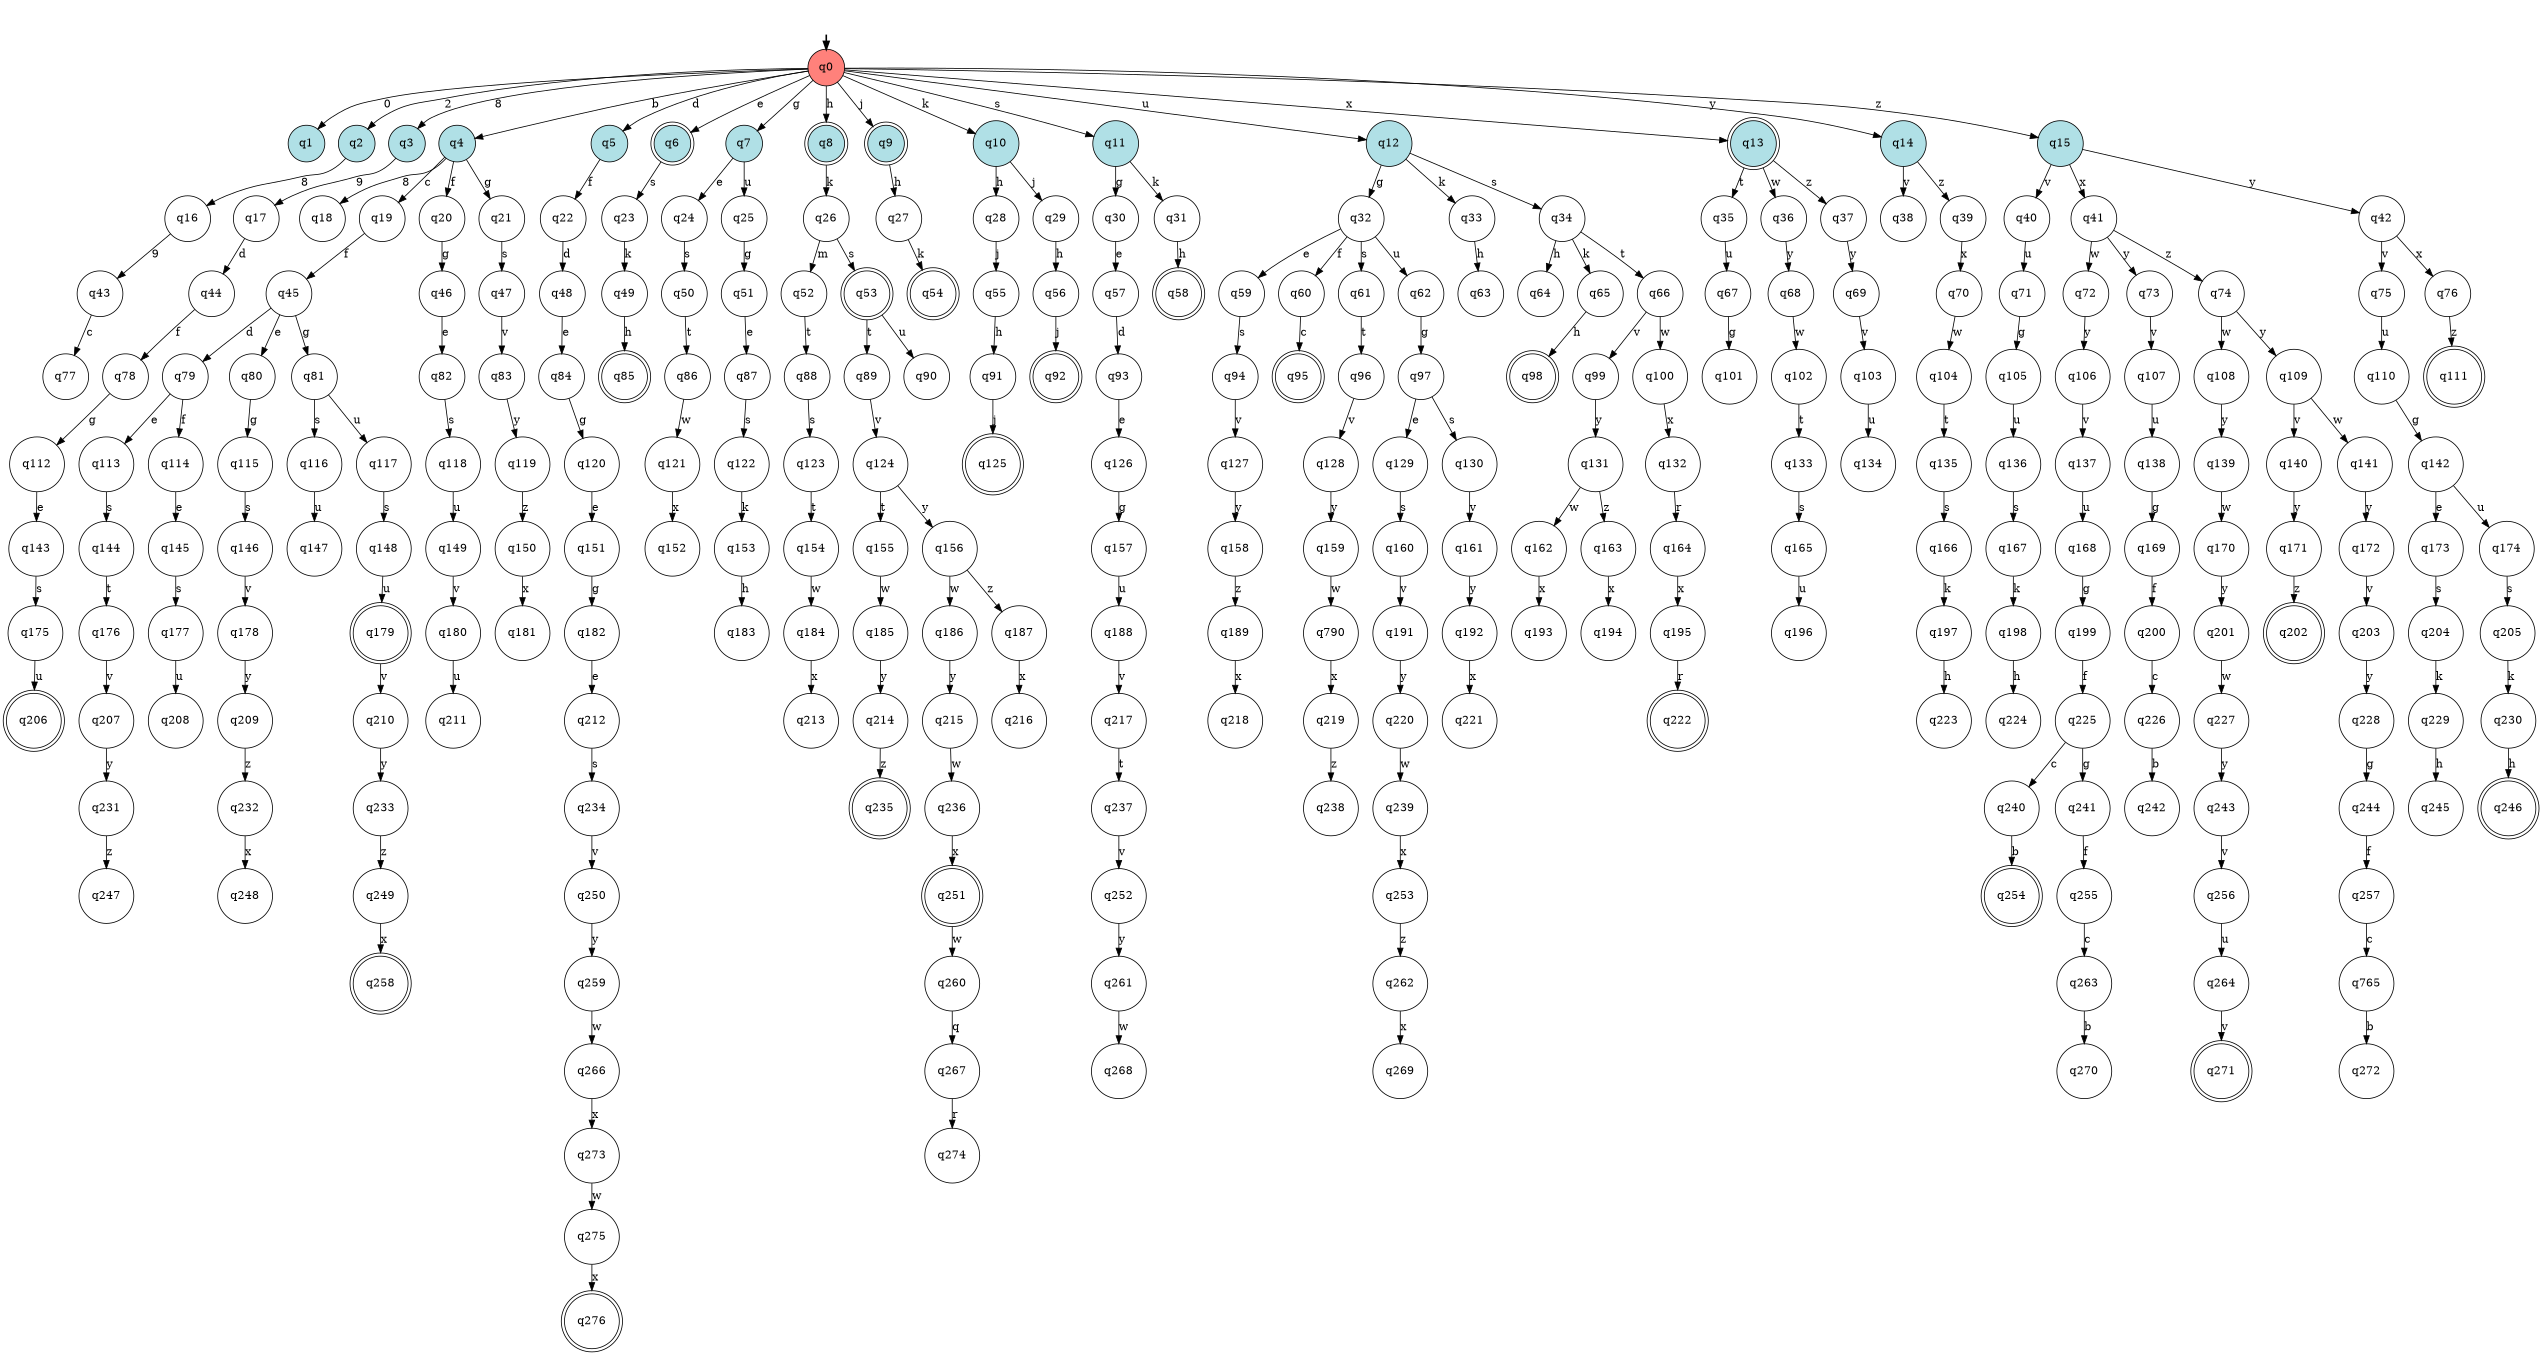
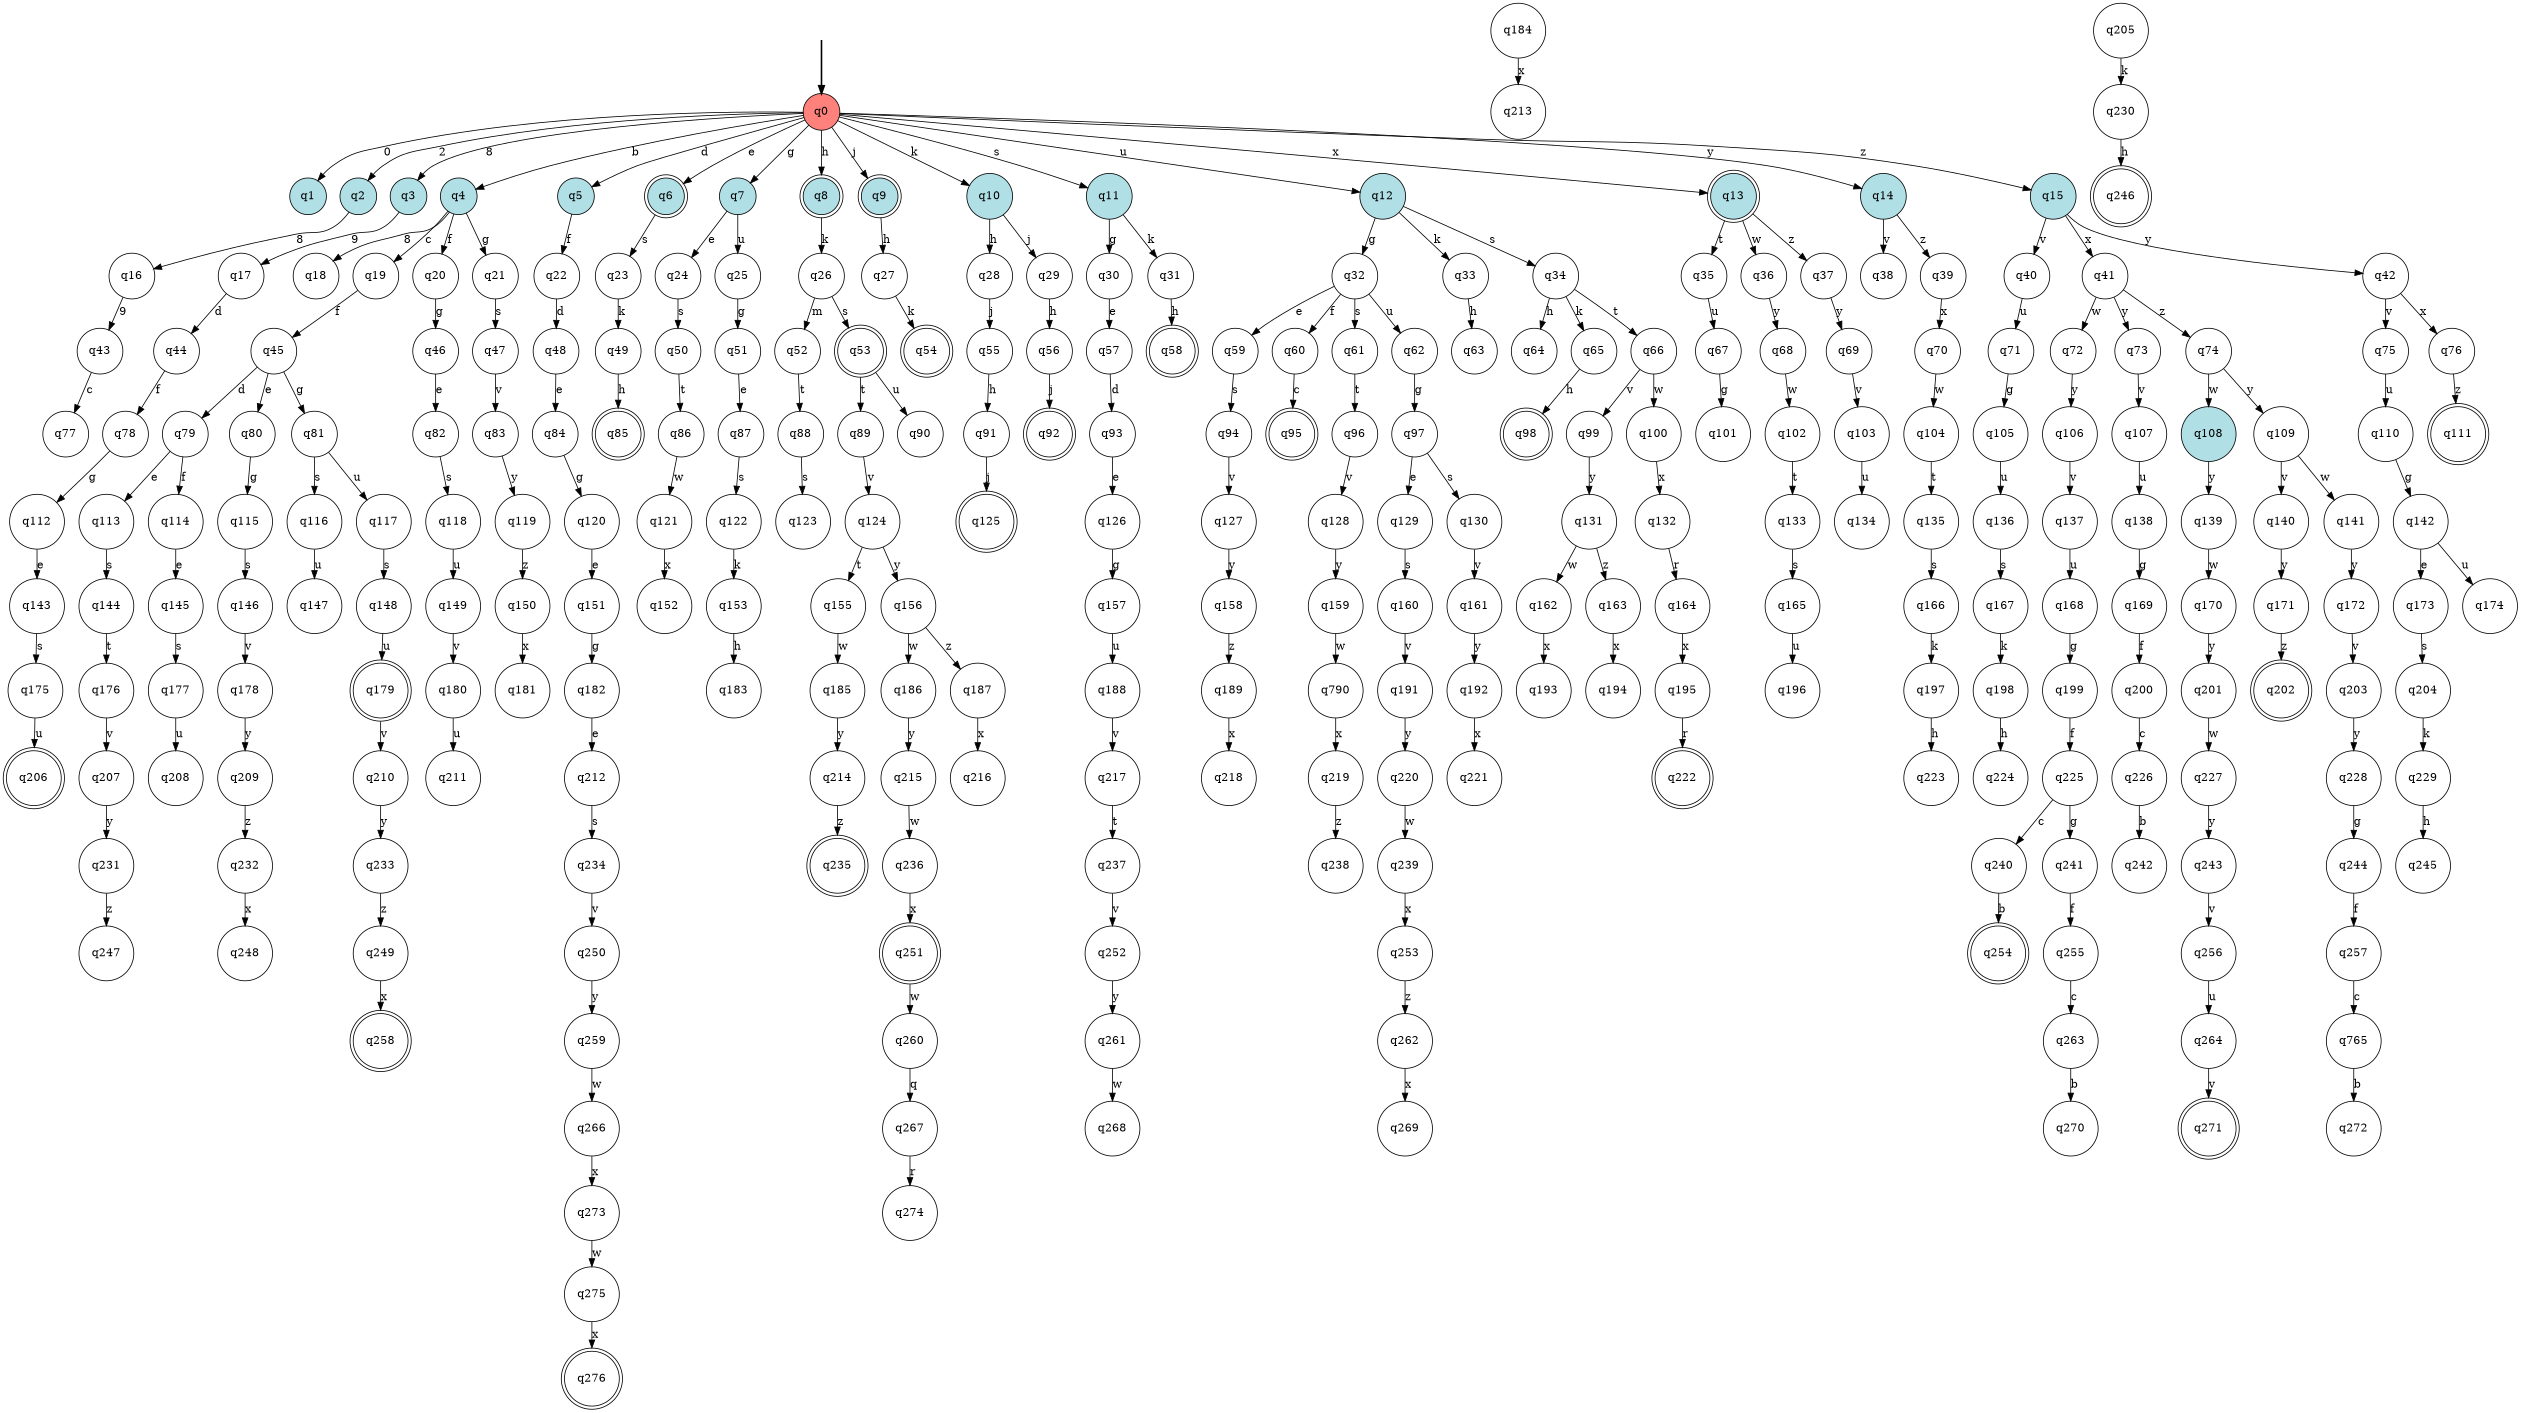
node "q108": fillcolor white -> powderblue
node "q154": removed
edge "q174" -> "q205": removed, label "s"
